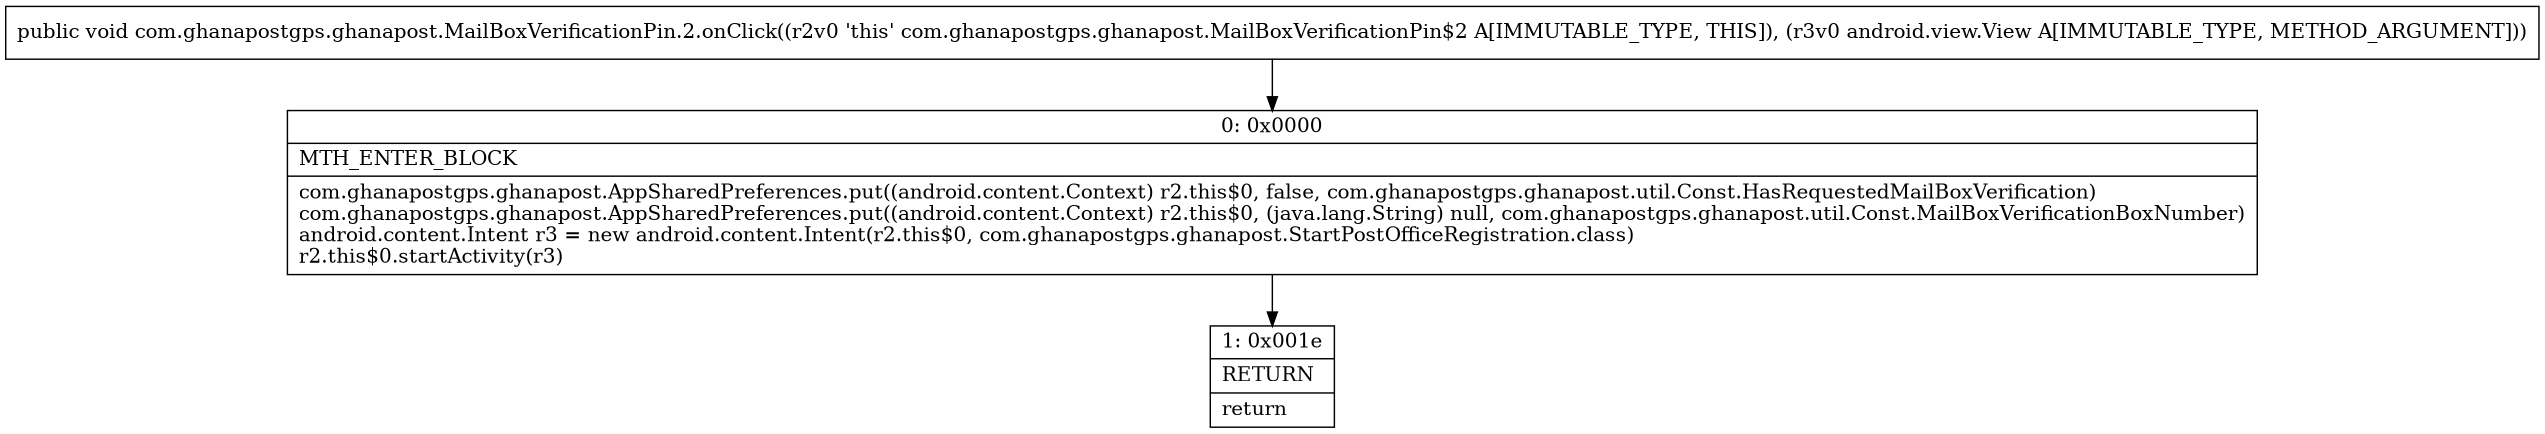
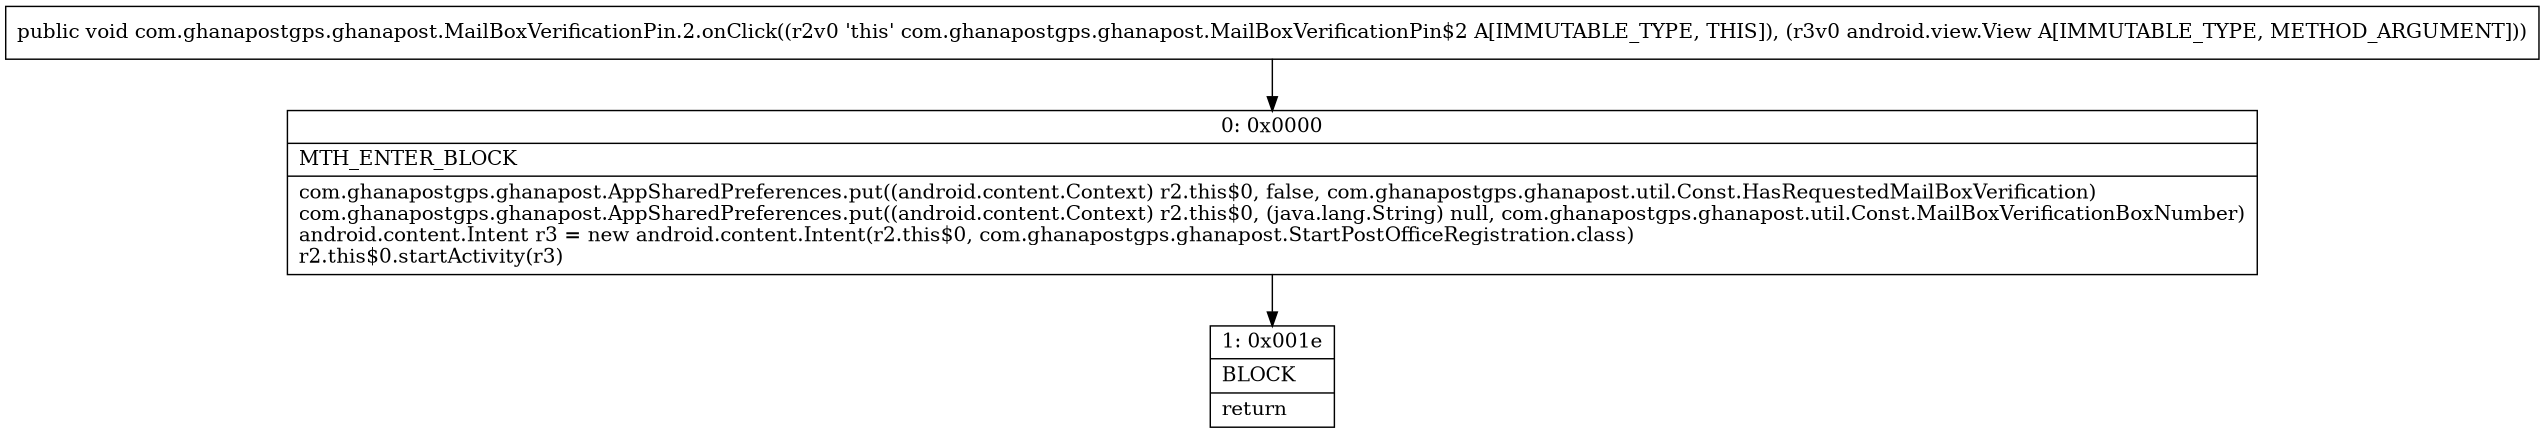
node "1: 0x001e": text "RETURN" -> "BLOCK"
